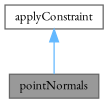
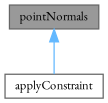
edge "pointNormals" -> "applyConstraint": reversed
